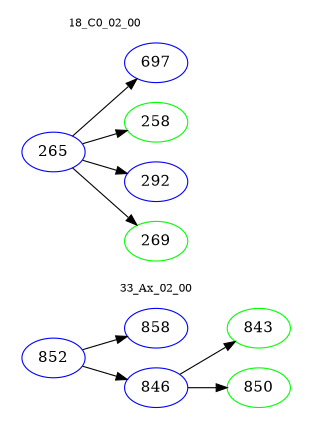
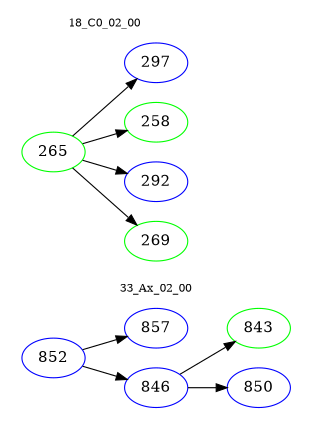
node "697": label "697" -> "297"
node "265": color blue -> green
node "858": label "858" -> "857"
node "850": color green -> blue
